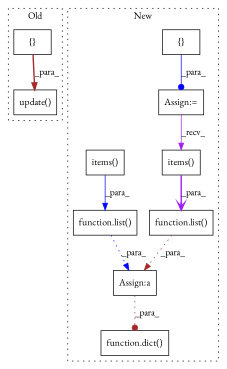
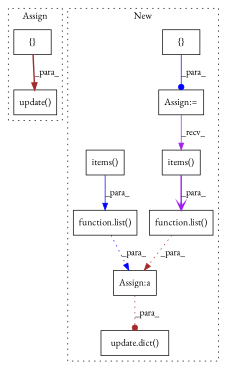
cluster "Old": label "Old" -> "Assign"
node "function.dict()": label "function.dict()" -> "update.dict()"
